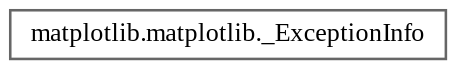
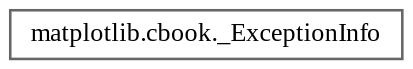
node "matplotlib.matplotlib._ExceptionInfo": label "matplotlib.matplotlib._ExceptionInfo" -> "matplotlib.cbook._ExceptionInfo"
